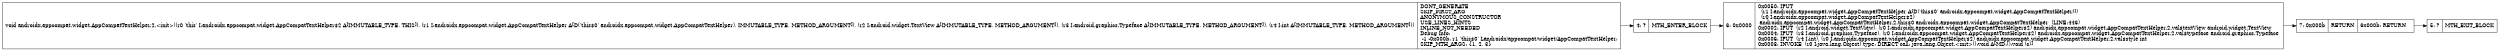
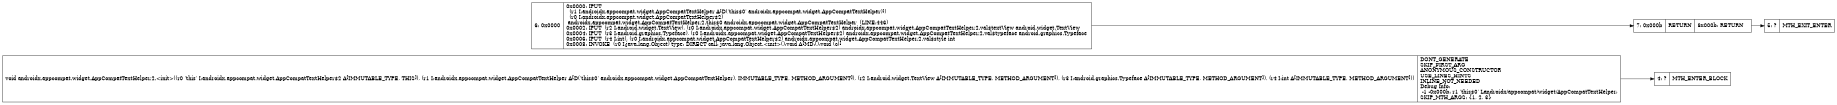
node "6: 0x0000": text "0x0050: IPUT" -> "0x0000: IPUT"
edge "4: ?" -> "6: 0x0000": removed
node "5: ?": text "MTH_EXIT_BLOCK" -> "MTH_EXIT_ENTER"
